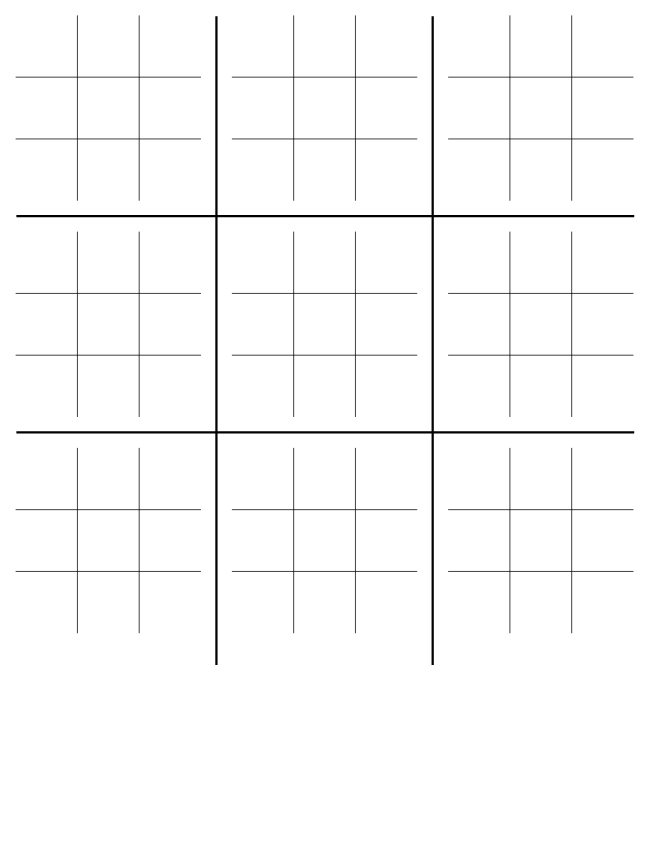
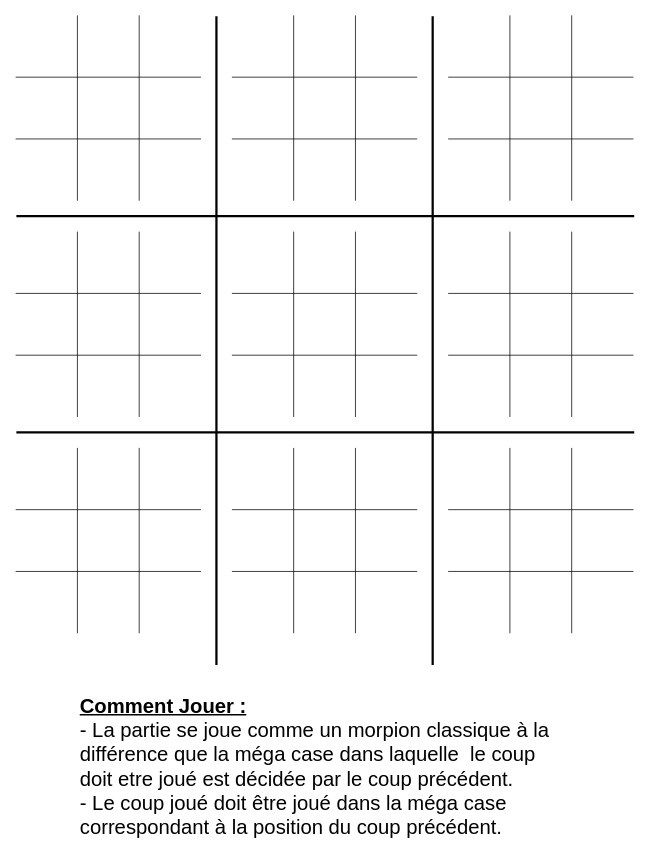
node "Comment Jouer : - La partie se joue comme un morpion classique à la différence que la méga case dans laquelle le coup doit etre joué est décidée par le coup précédent. - Le coup joué doit être joué dans la méga case correspondant à la position du coup précédent.": added
